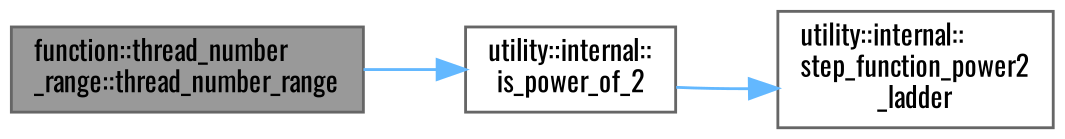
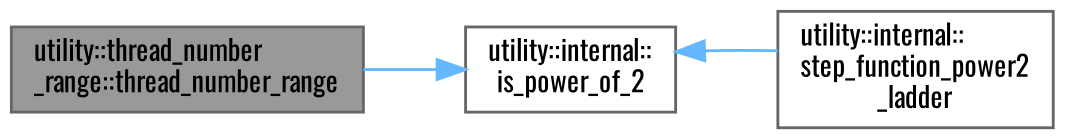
node "function::thread_number _range::thread_number_range": label "function::thread_number _range::thread_number_range" -> "utility::thread_number _range::thread_number_range"
edge "utility::internal:: is_power_of_2" -> "utility::internal:: step_function_power2 _ladder": reversed
